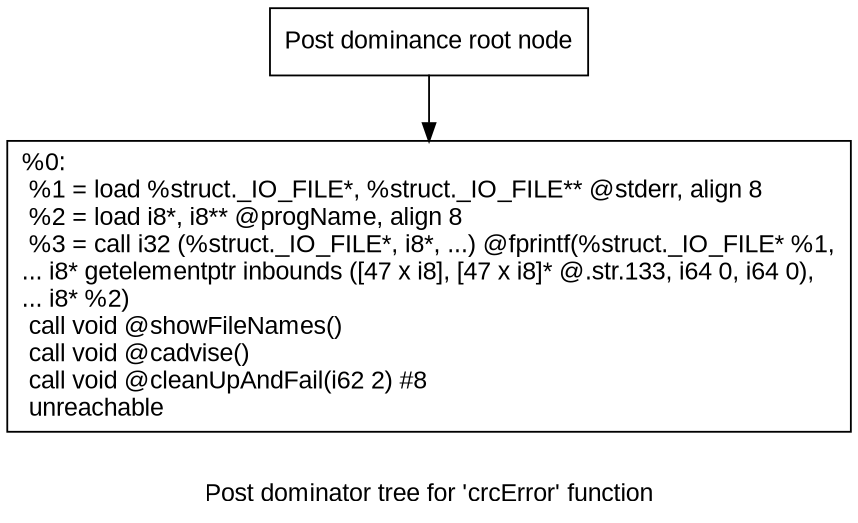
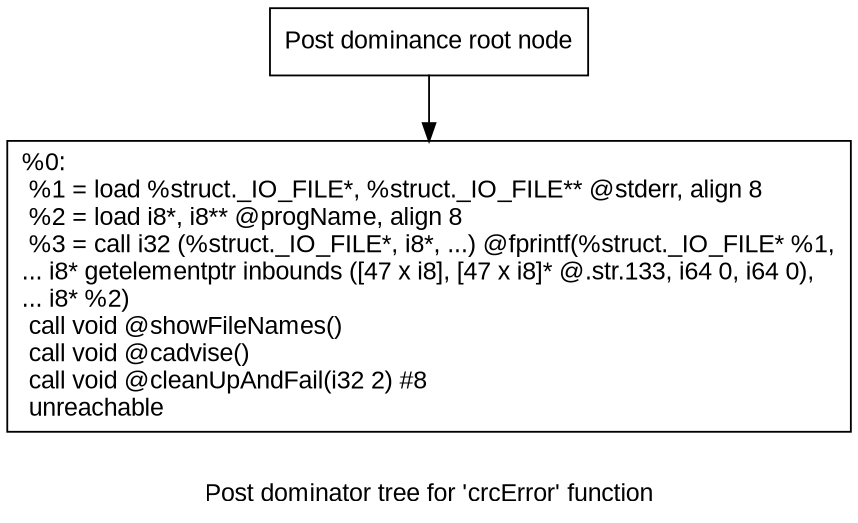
node "%0:": text "call void @cleanUpAndFail(i62 2) #8" -> "call void @cleanUpAndFail(i32 2) #8"
